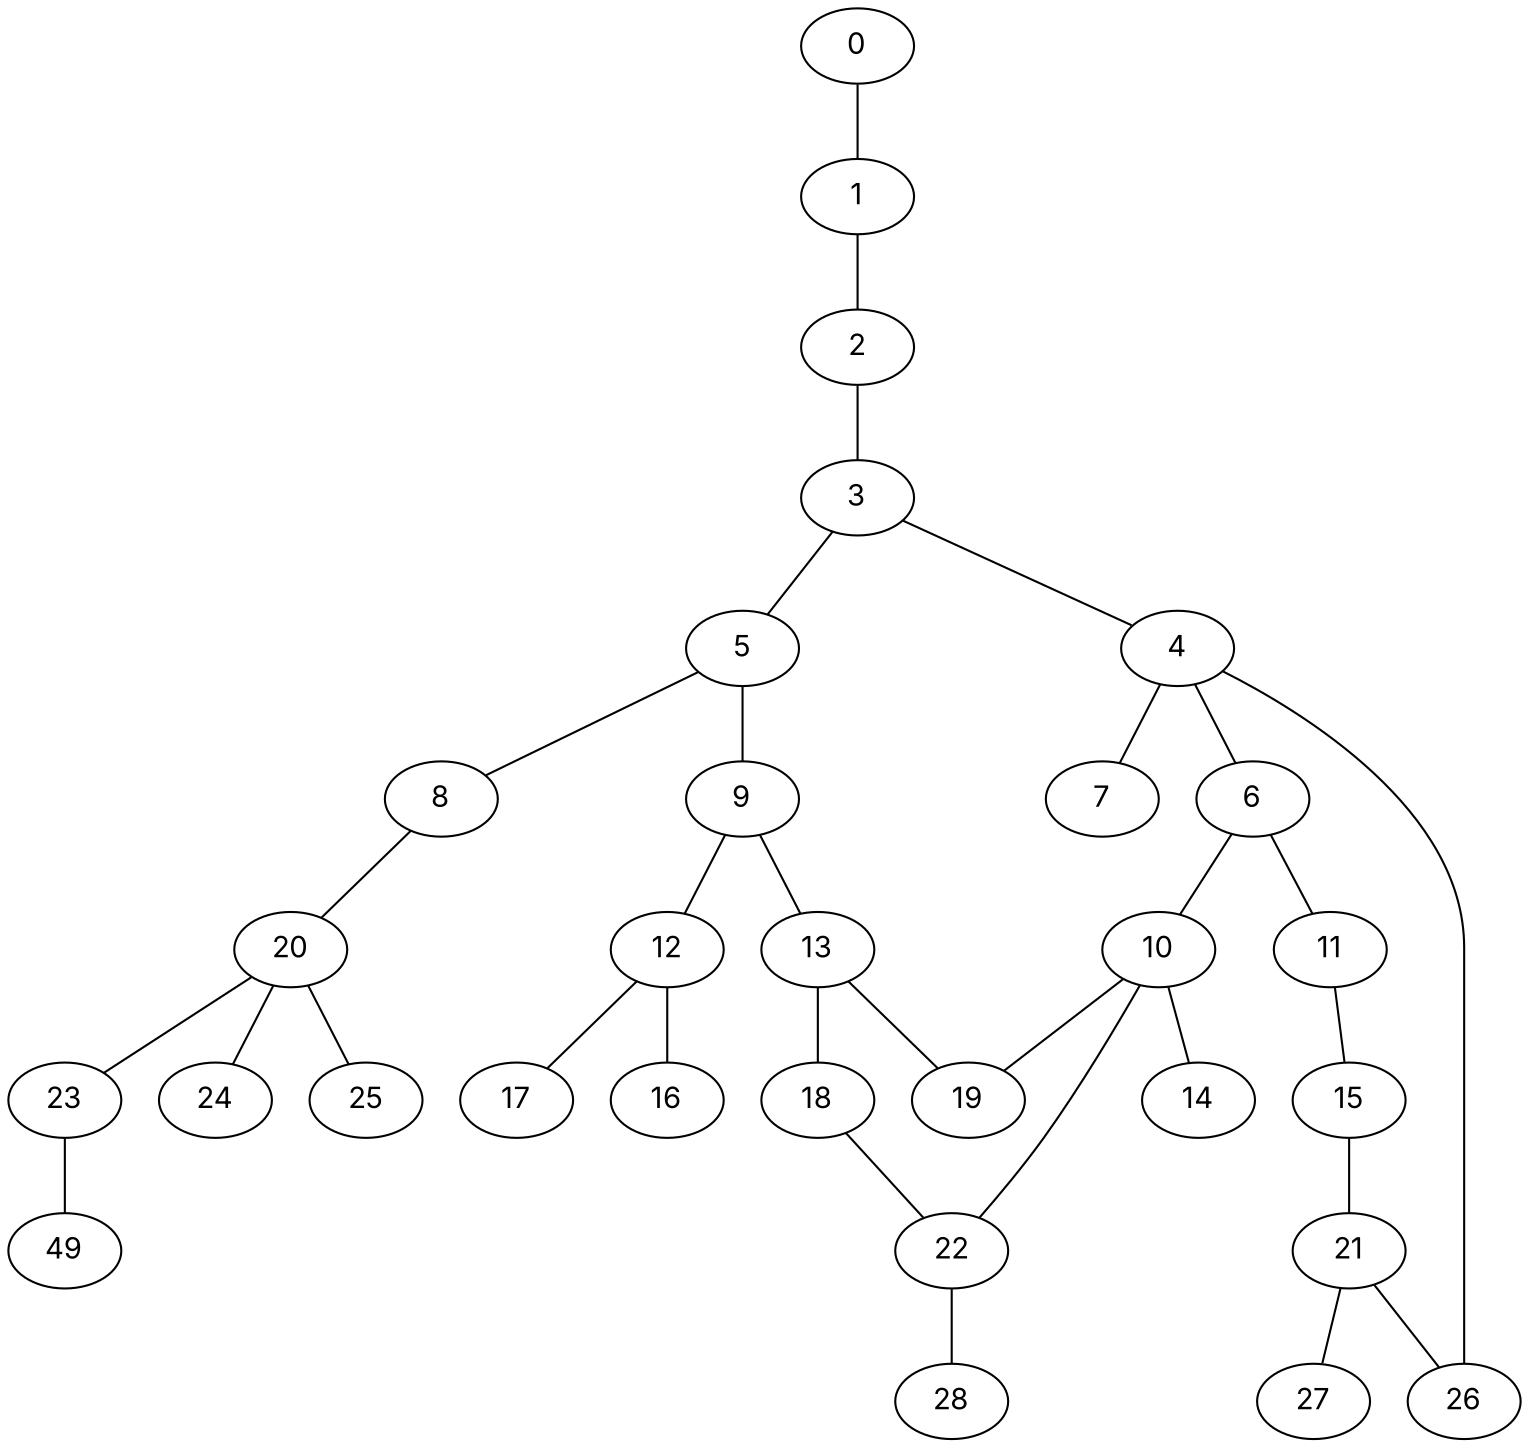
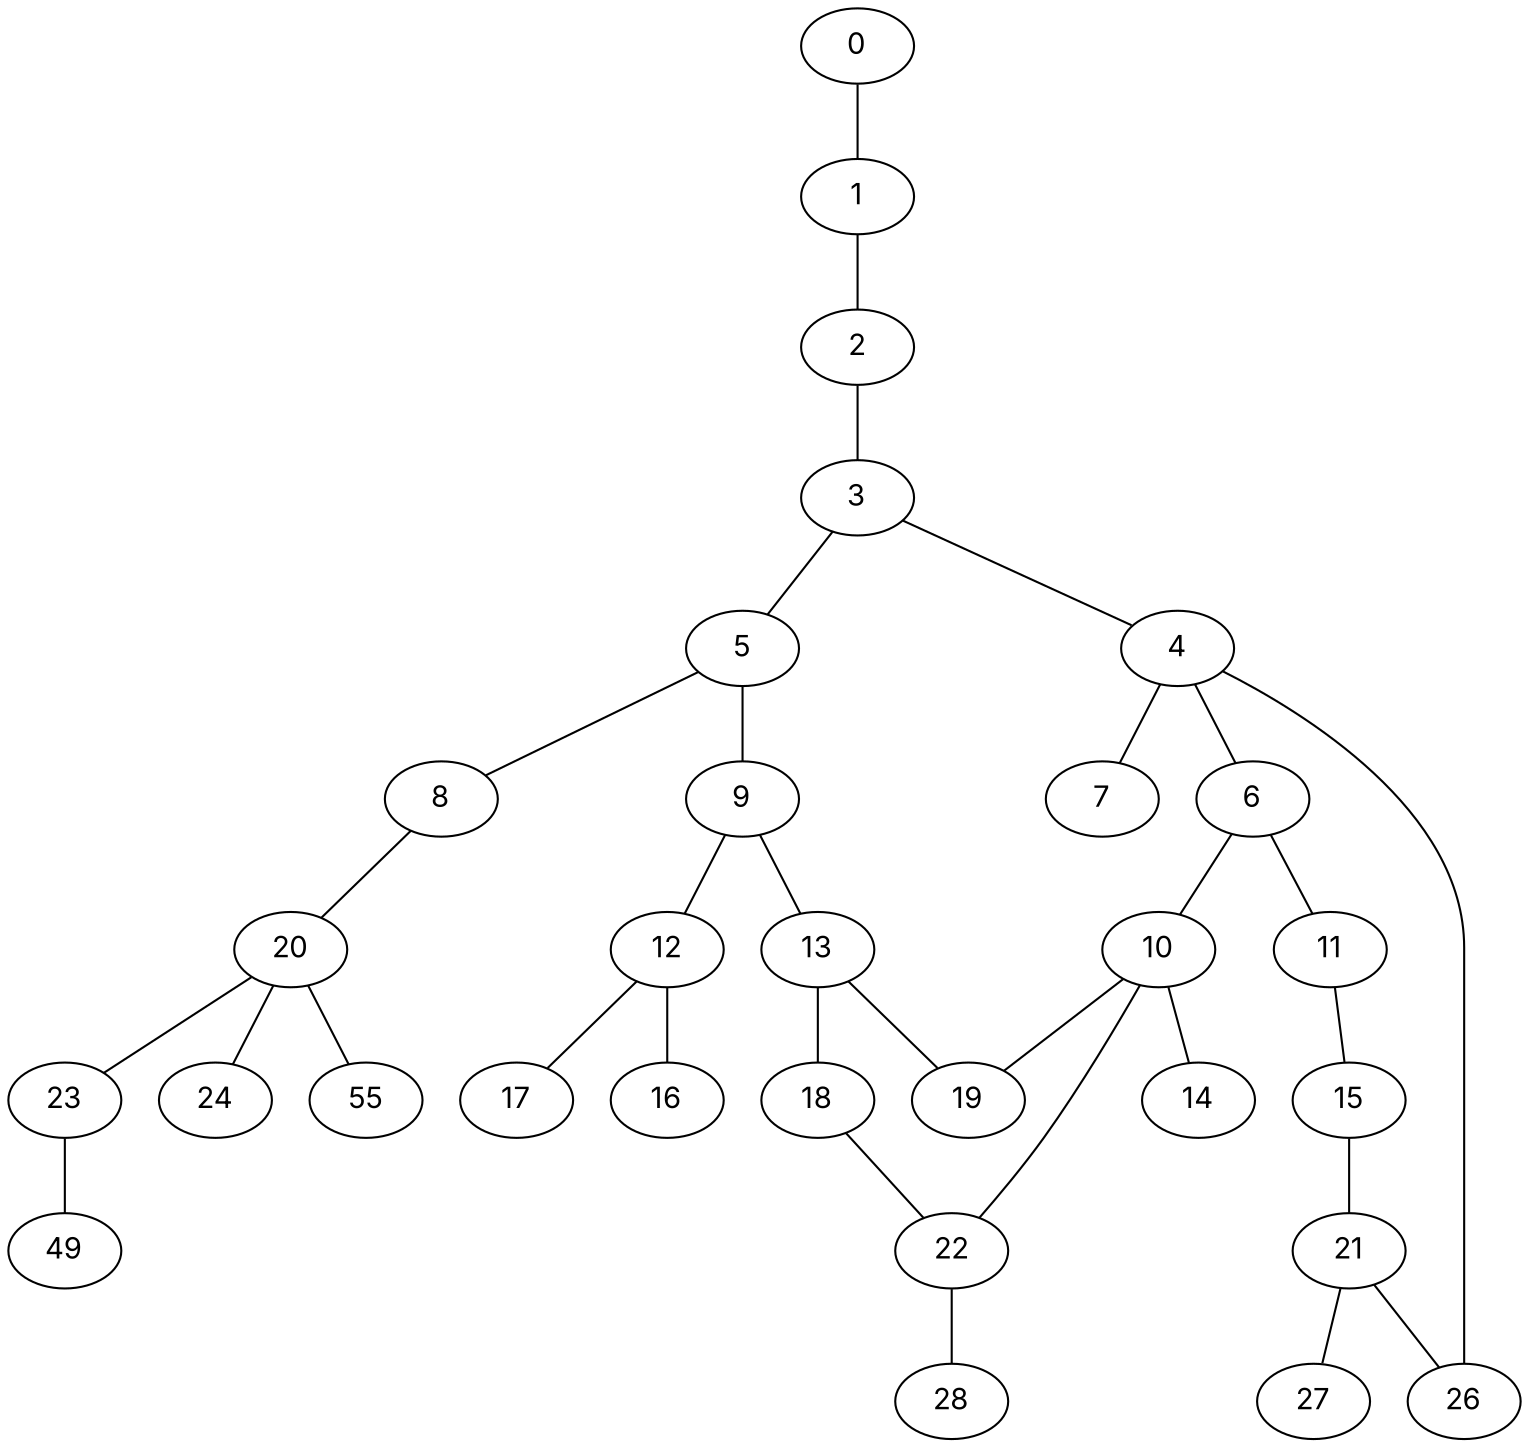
node "25": label "25" -> "55"
